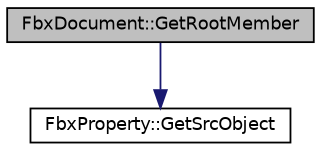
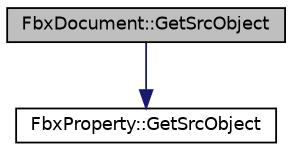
node "FbxDocument::GetRootMember": label "FbxDocument::GetRootMember" -> "FbxDocument::GetSrcObject"
